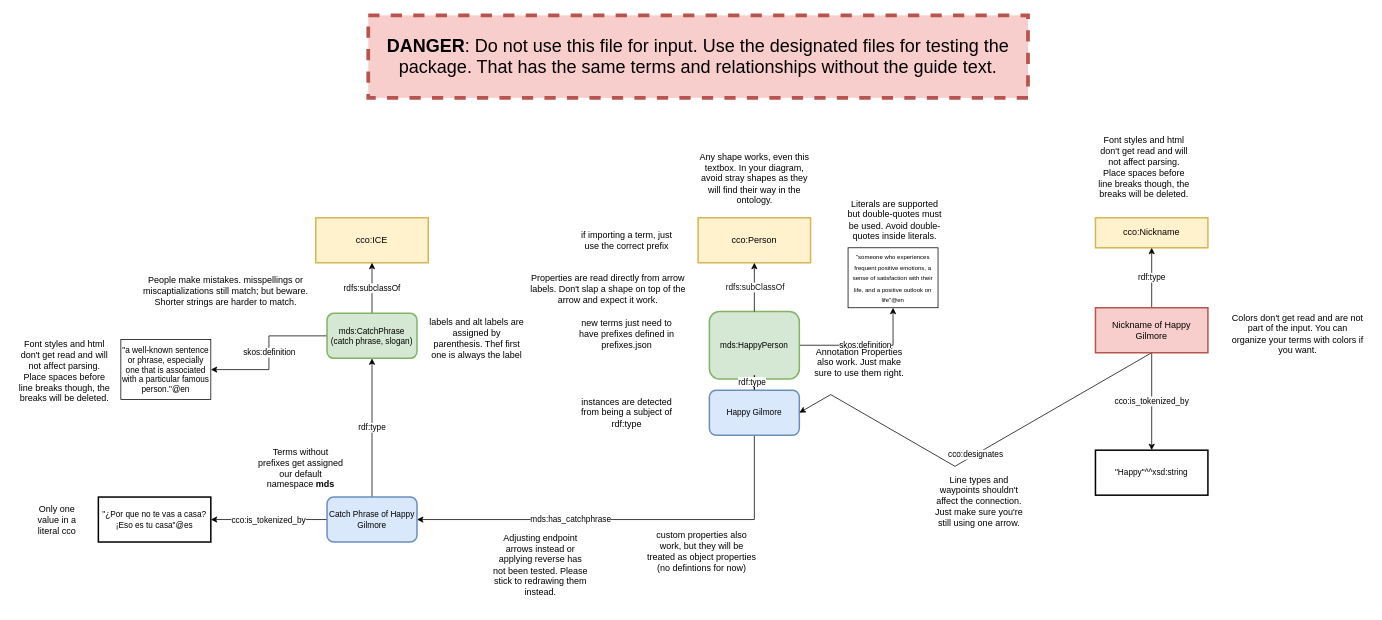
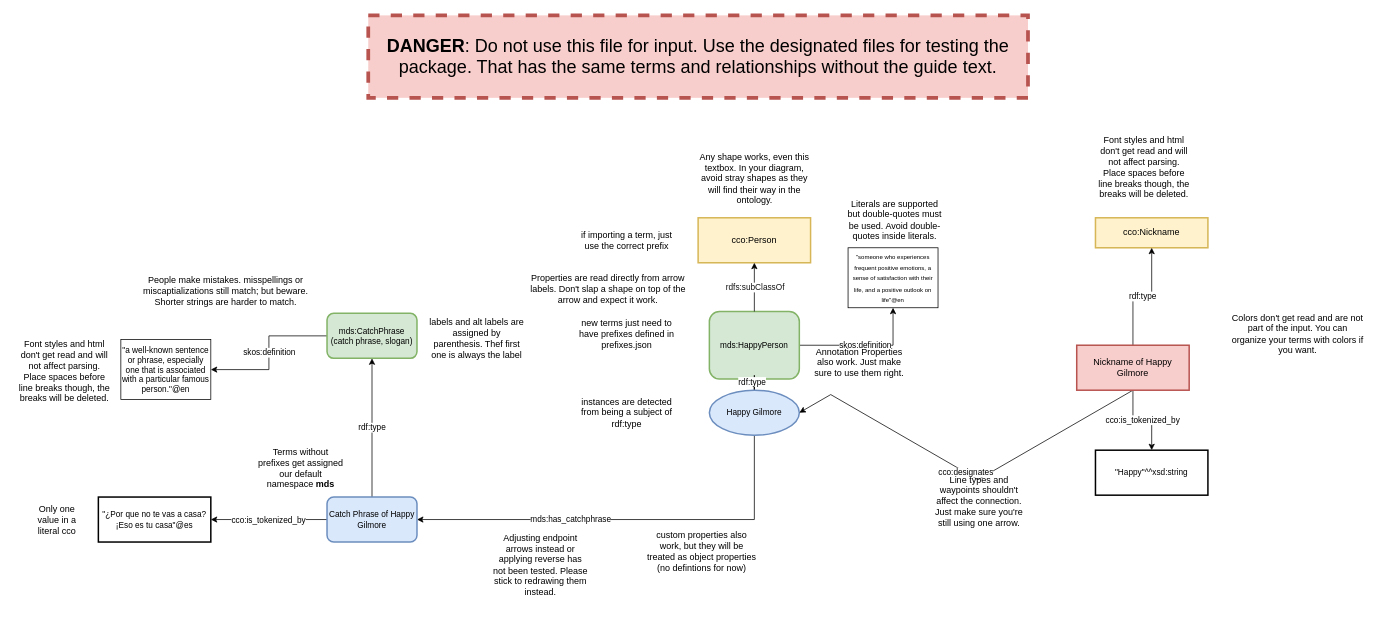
node "cco:ICE": removed
edge "mds:CatchPhrase (catch phrase, slogan)" -> "cco:ICE": removed, label "rdfs:subclassOf"
node "Nickname of Happy Gilmore": moved (1152, 330) -> (1133, 368)
node "Happy Gilmore": shape rounded rectangle -> ellipse
